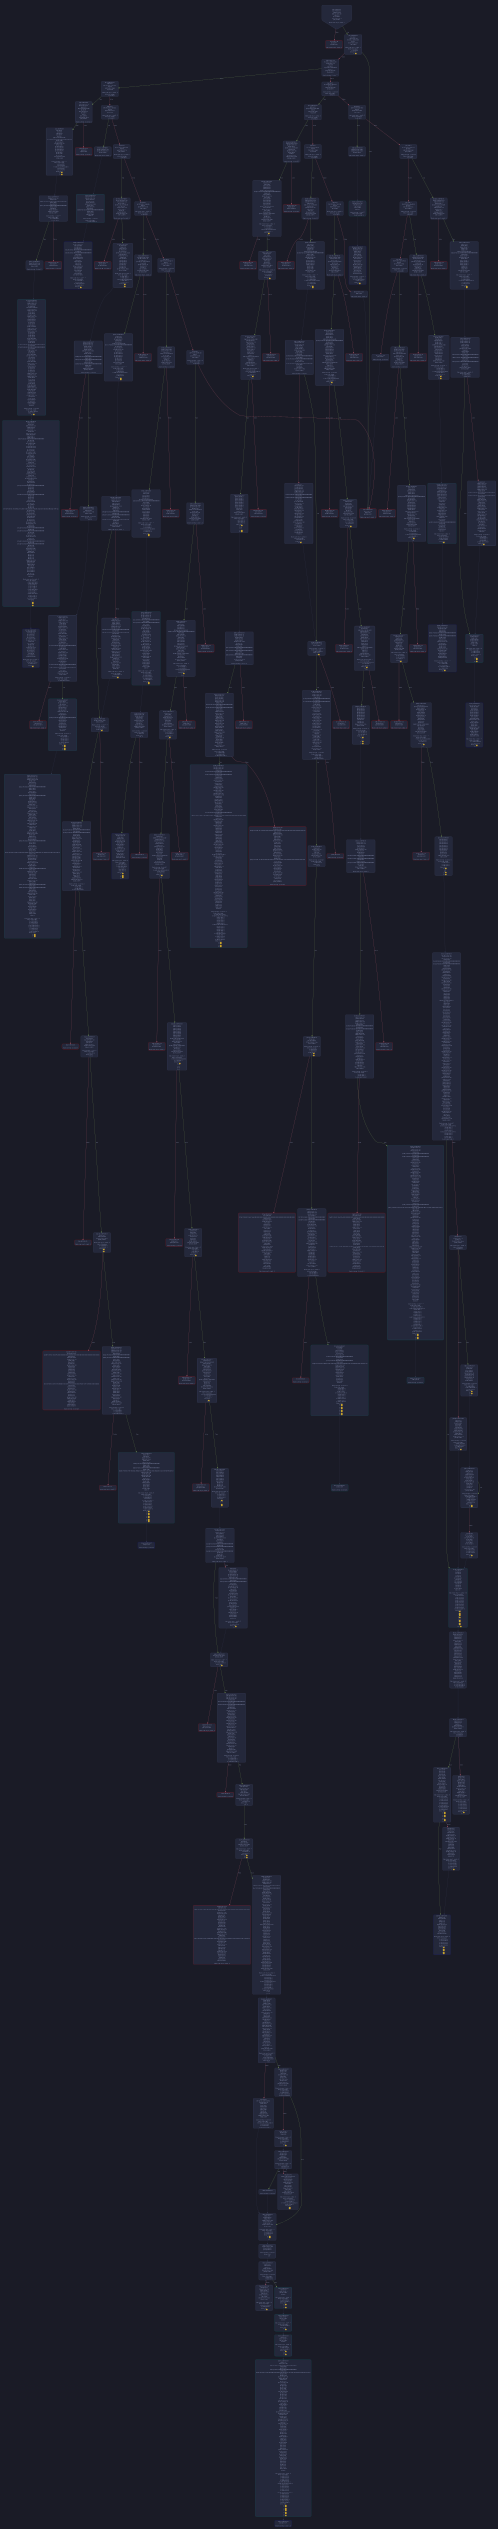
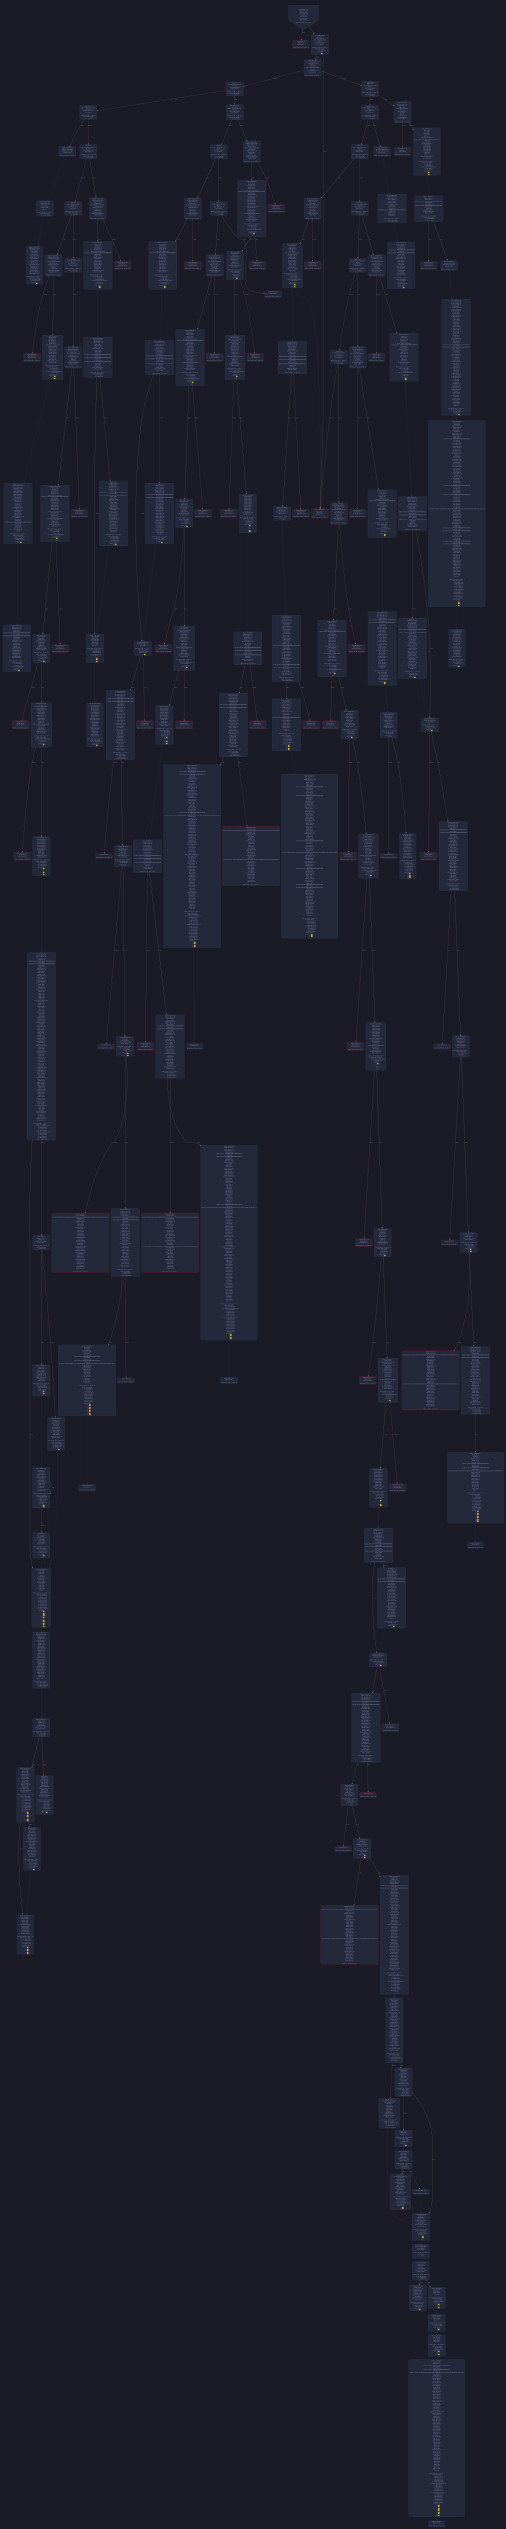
node "[62] PUSH2 00cf [65] JUMP Stack size req: 0, sizeΔ: 0": removed
node "[1212] INVALID Stack size req: 0, sizeΔ: 0": added
node "[03d3] JUMPDEST [03d4] STOP Stack size req: 0, sizeΔ: 0": added
node "[0ba0] INVALID Stack size req: 0, sizeΔ: 0": removed
node "[0d7e] INVALID Stack size req: 0, sizeΔ: 0": added
